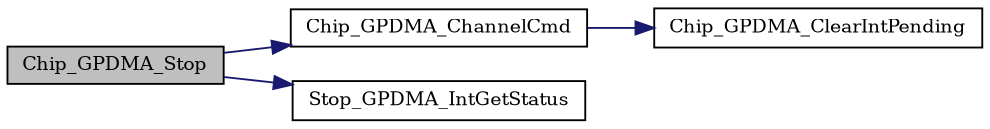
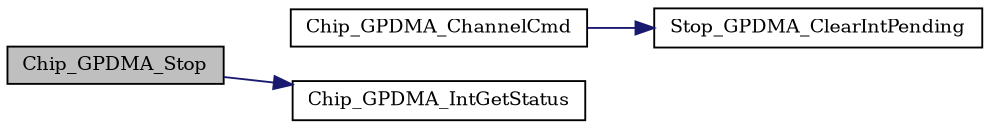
node "Chip_GPDMA_ClearIntPending": label "Chip_GPDMA_ClearIntPending" -> "Stop_GPDMA_ClearIntPending"
edge "Chip_GPDMA_Stop" -> "Chip_GPDMA_ChannelCmd": removed
node "Stop_GPDMA_IntGetStatus": label "Stop_GPDMA_IntGetStatus" -> "Chip_GPDMA_IntGetStatus"
